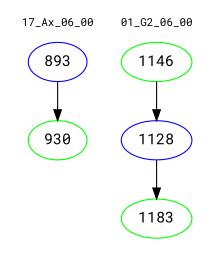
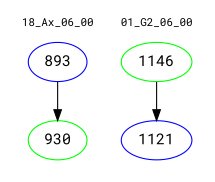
cluster "17_Ax_06_00": label "17_Ax_06_00" -> "18_Ax_06_00"
node "1128": label "1128" -> "1121"
node "1183": removed
